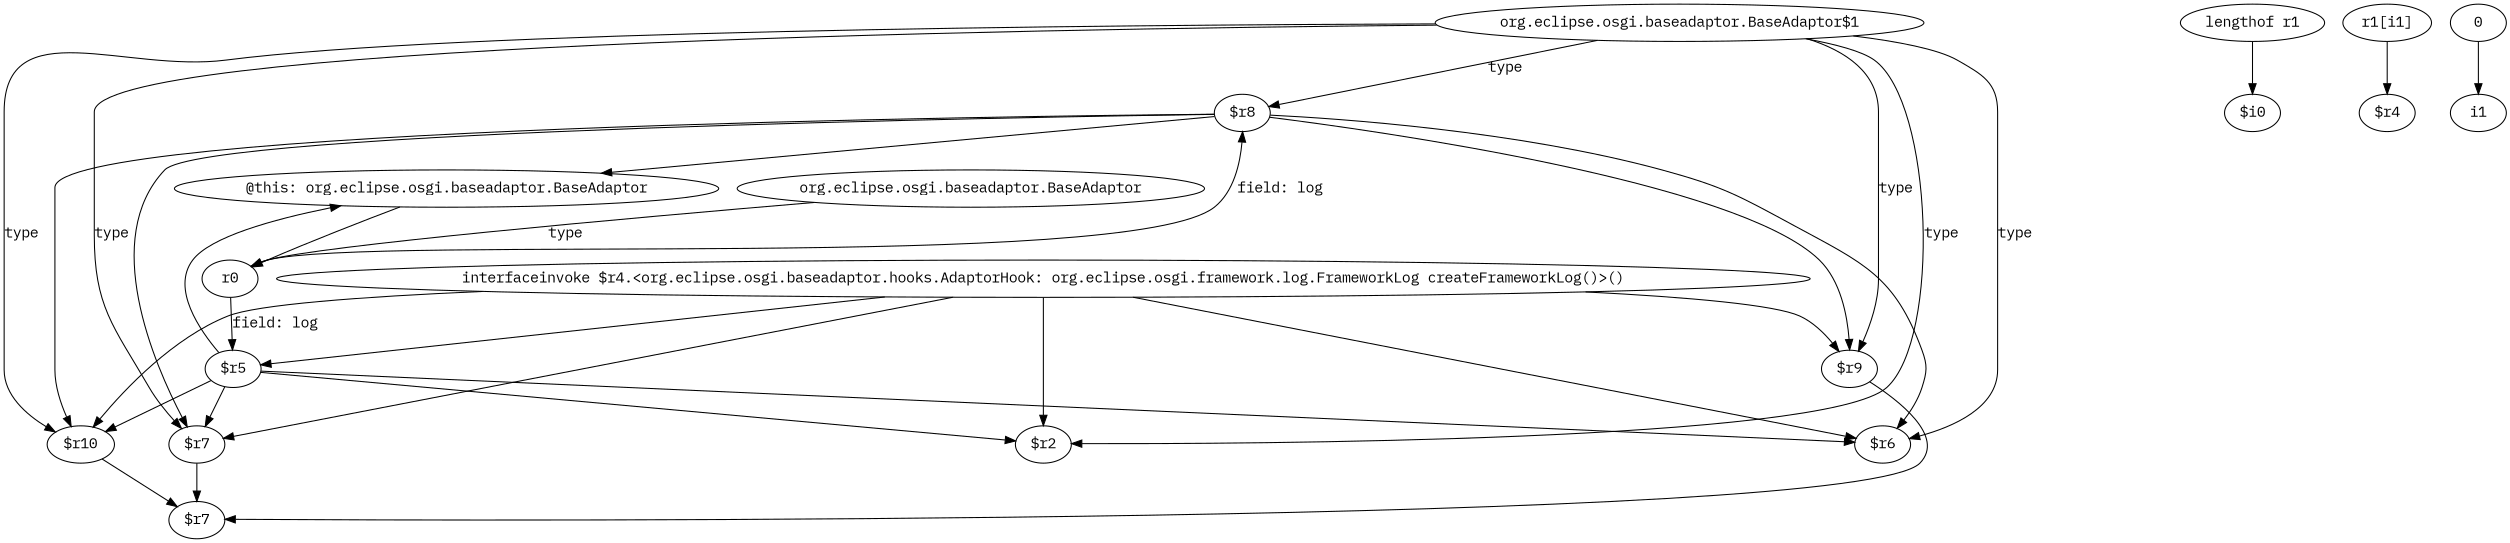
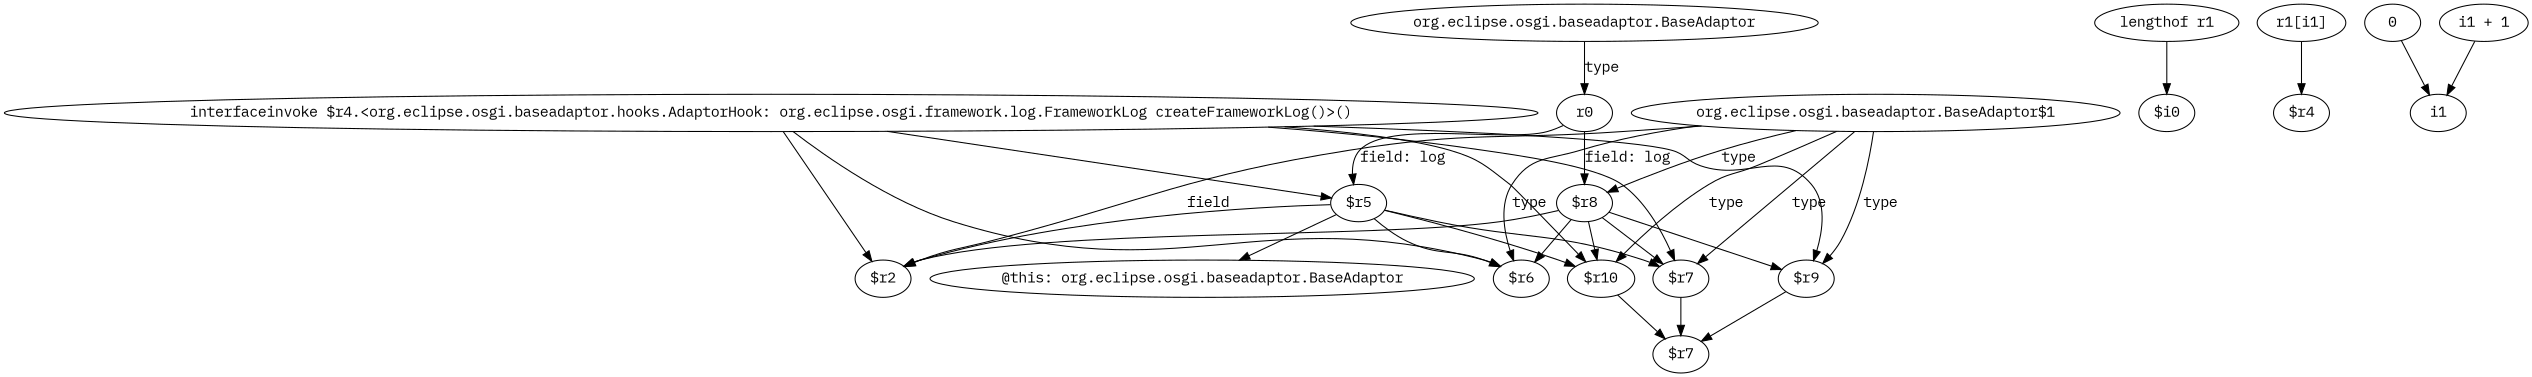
node "i1 + 1": added
edge "$r8" -> "@this: org.eclipse.osgi.baseadaptor.BaseAdaptor": now "$r8" -> "$r2"
edge "@this: org.eclipse.osgi.baseadaptor.BaseAdaptor" -> "r0": removed
edge "org.eclipse.osgi.baseadaptor.BaseAdaptor$1" -> "$r2": label "type" -> "field"
